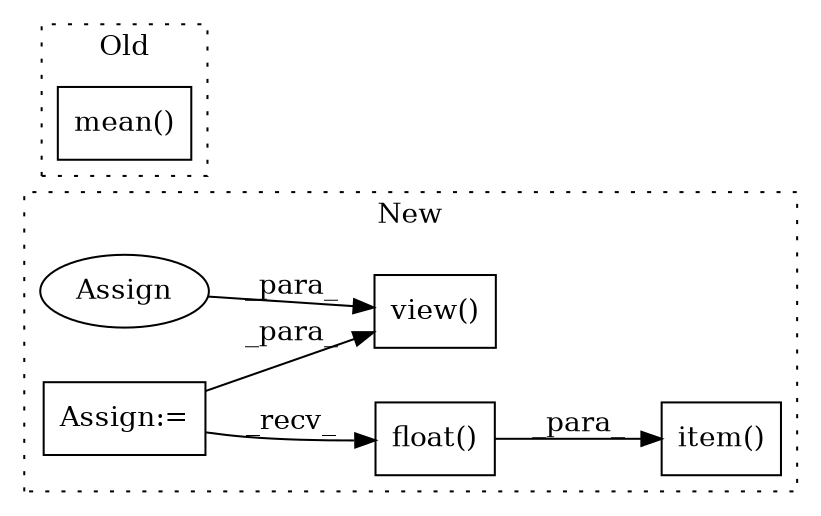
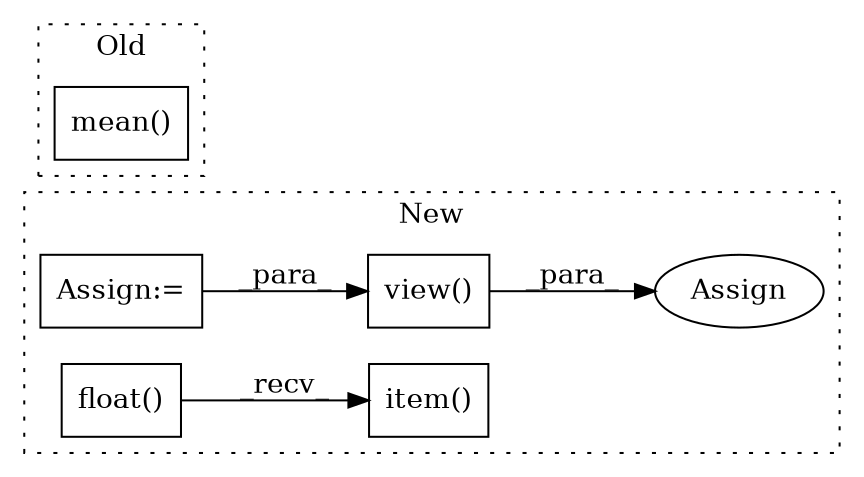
edge "Assign" -> "view()": reversed
edge "float()" -> "item()": label "_para_" -> "_recv_"
edge "Assign:=" -> "float()": removed, label "_recv_"
